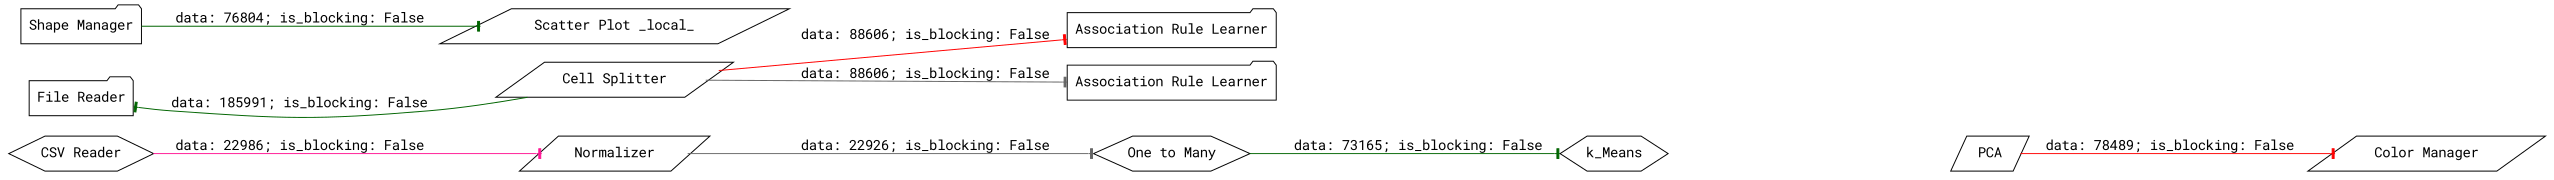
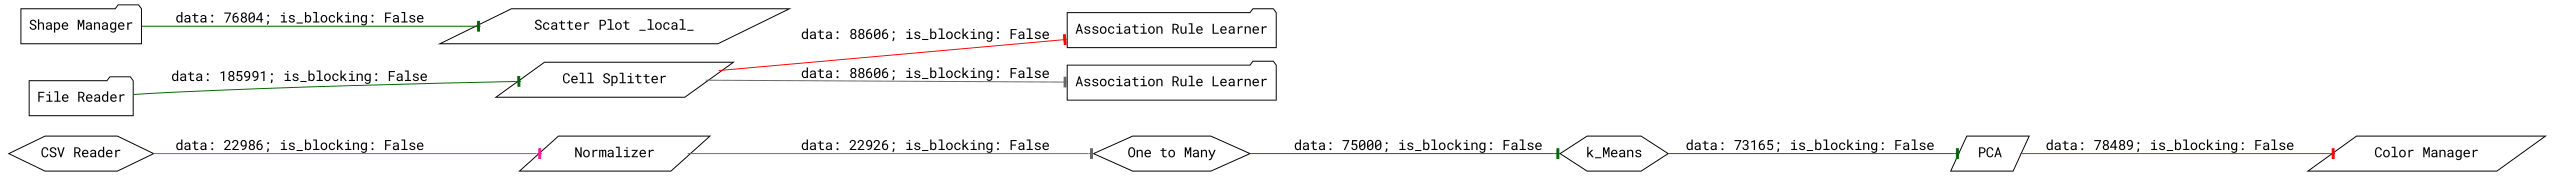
edge "Cell Splitter" -> "File Reader": reversed
edge "One to Many" -> "k_Means": label "data: 73165; is_blocking: False" -> "data: 75000; is_blocking: False"
edge "k_Means" -> "PCA": added, label "data: 73165; is_blocking: False"
